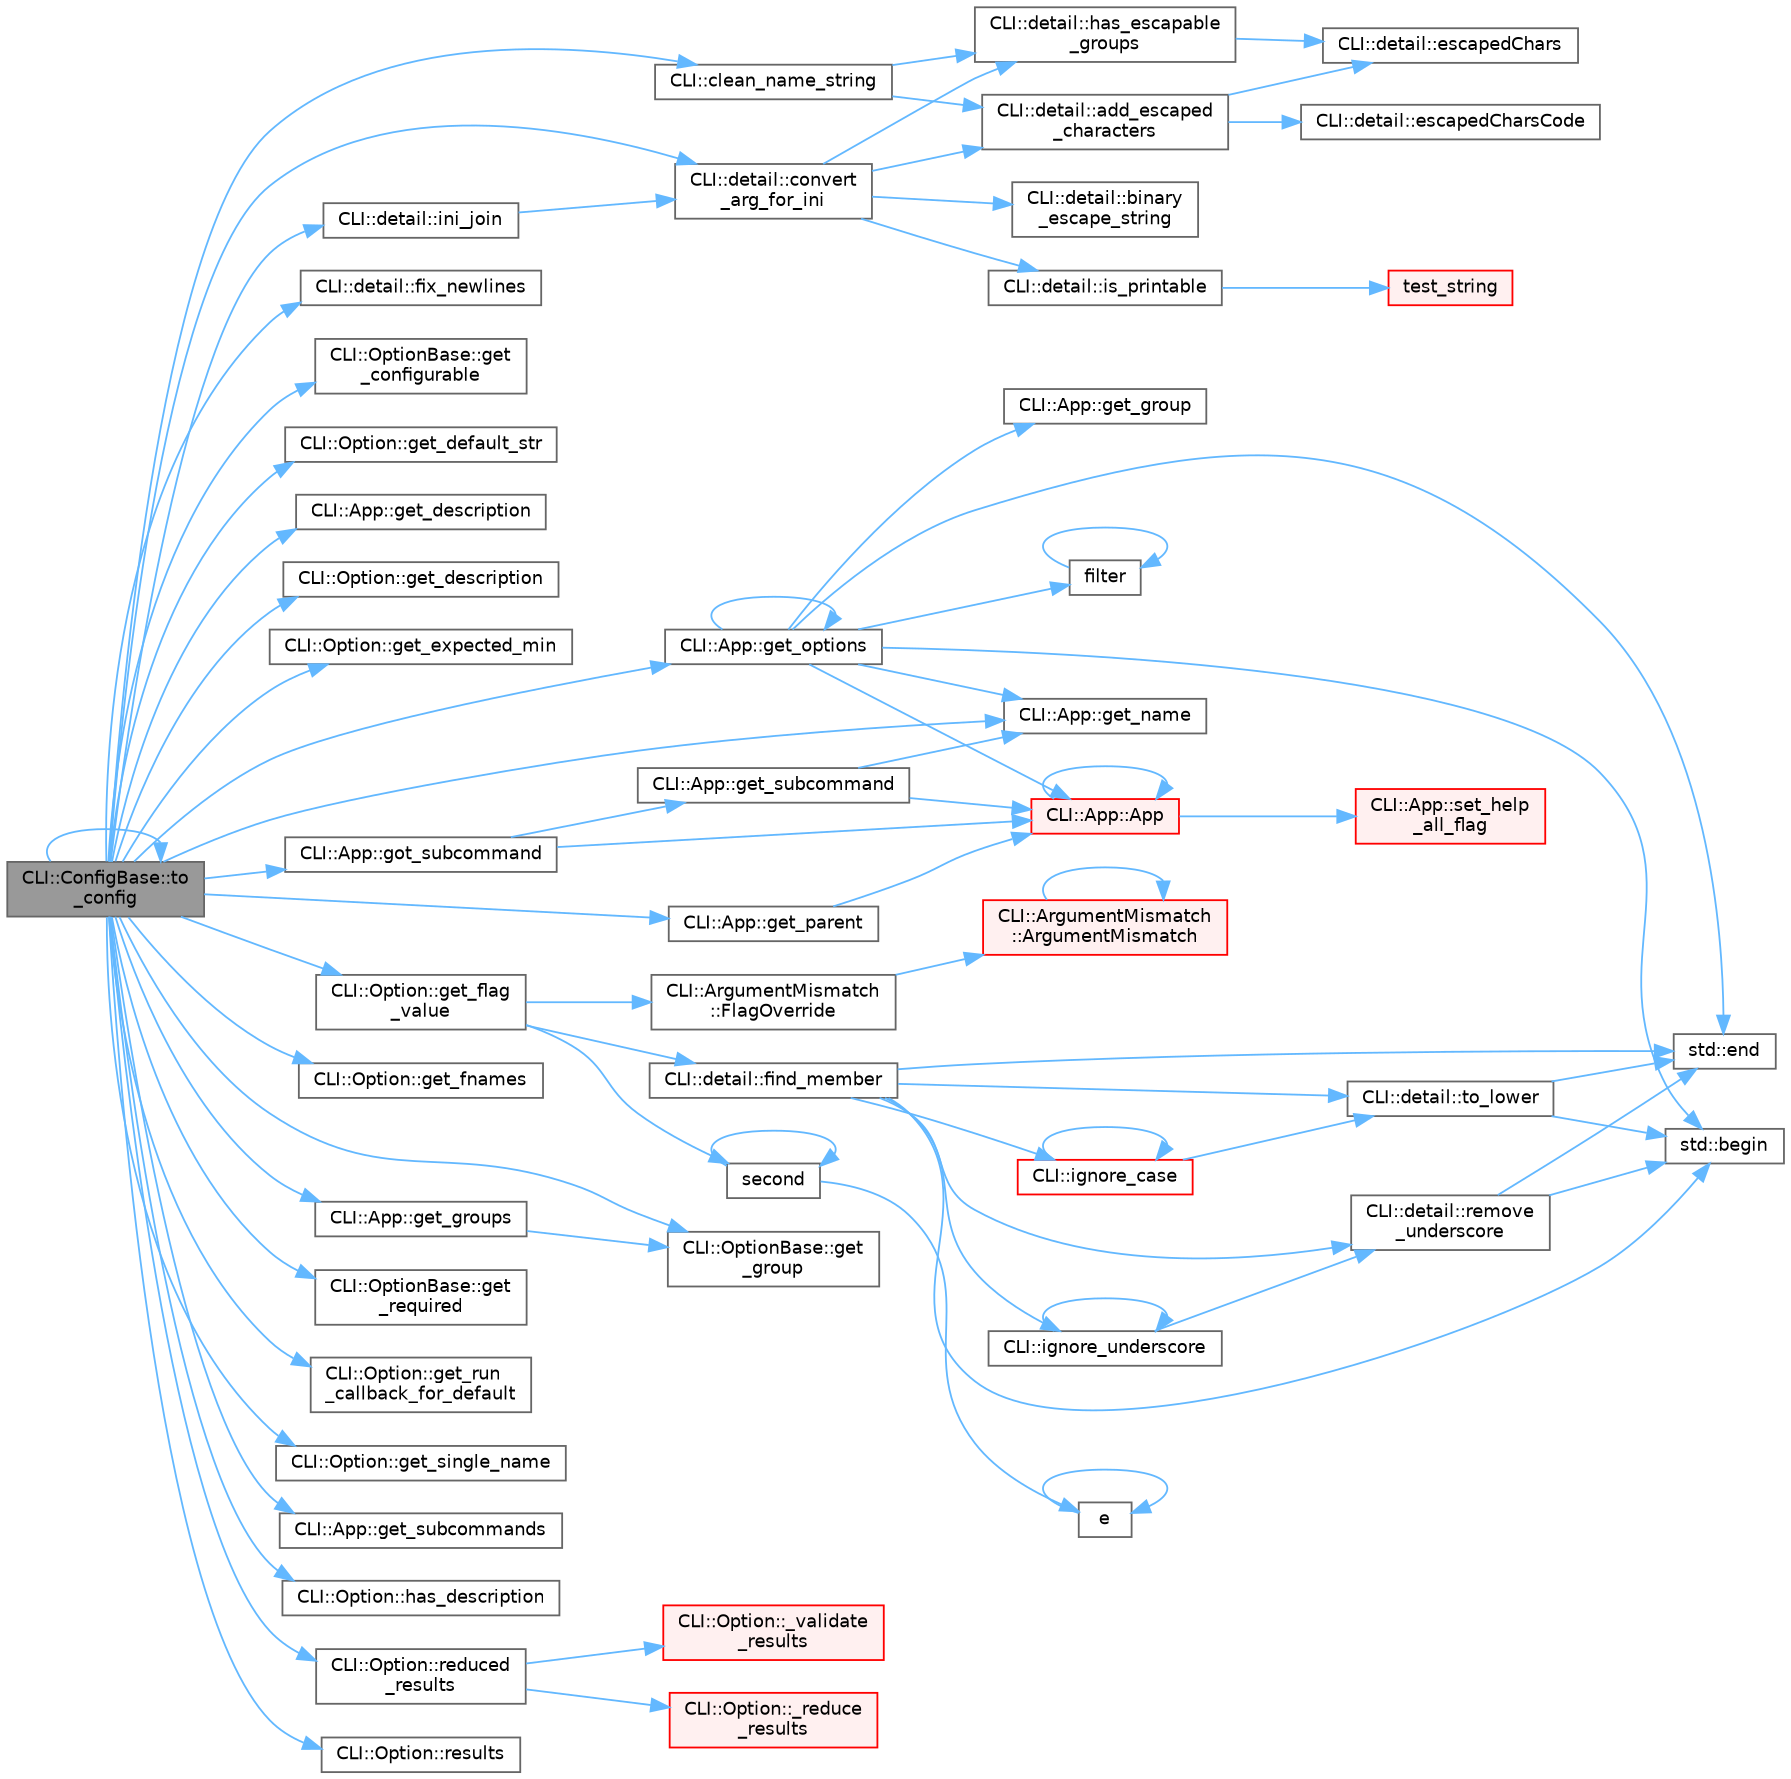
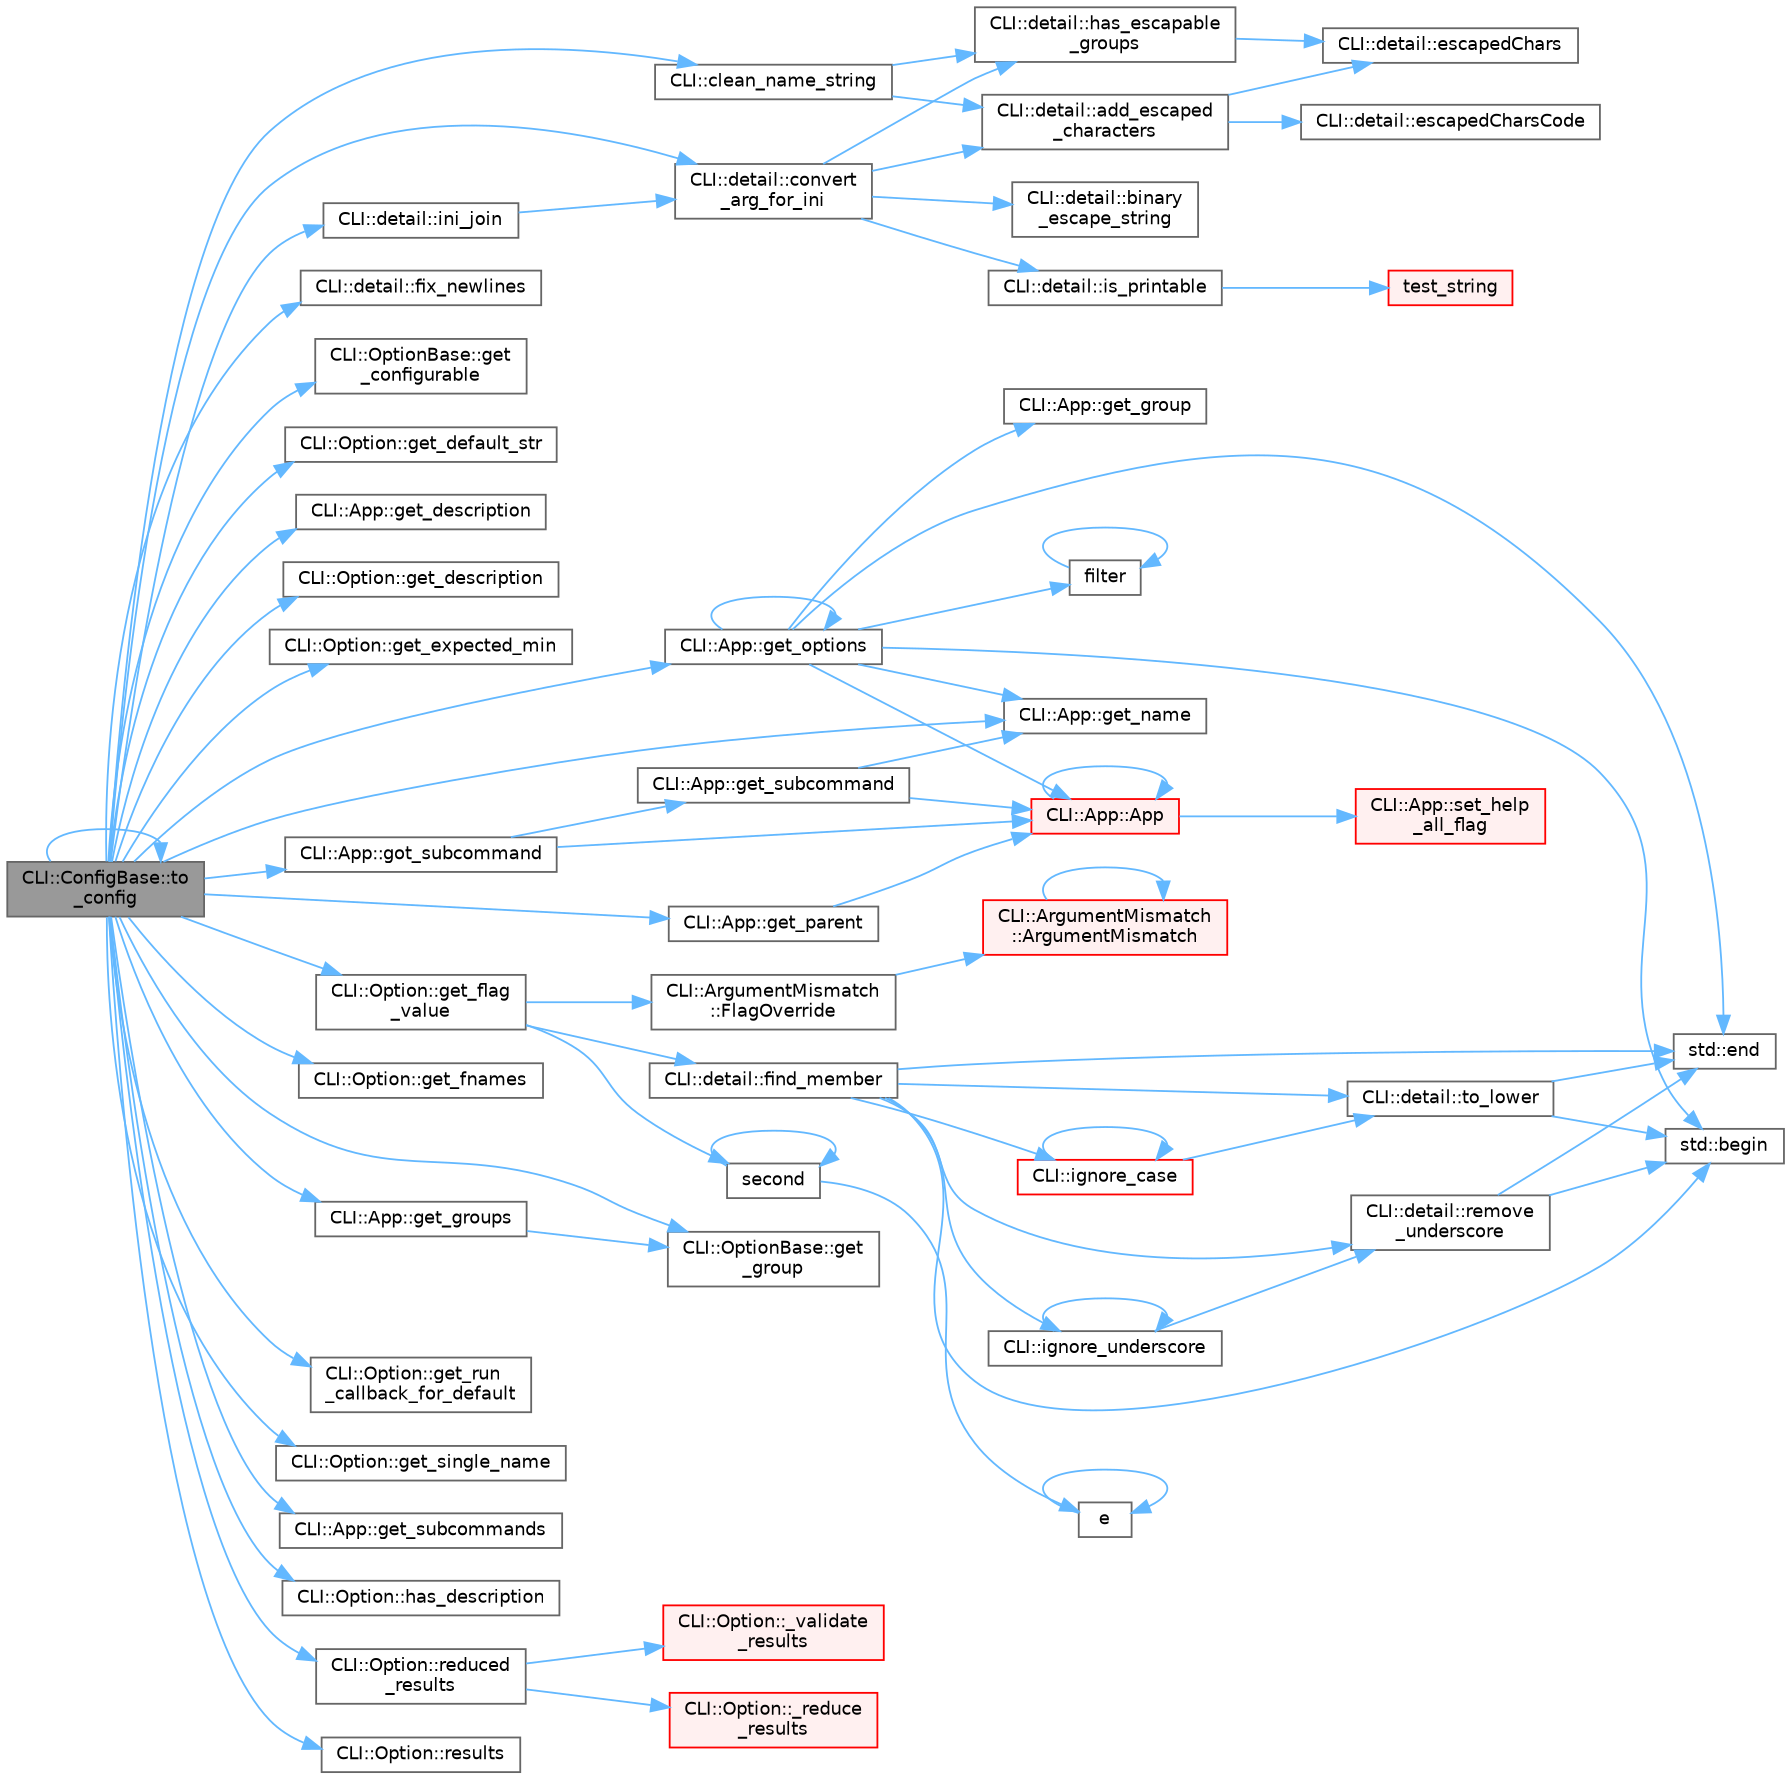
node "CLI::OptionBase::get _required": removed
